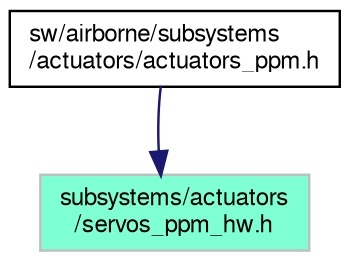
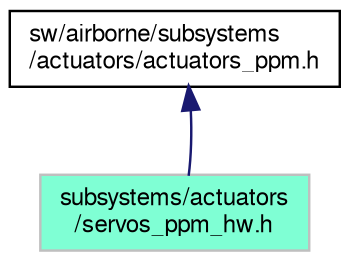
edge "sw/airborne/subsystems /actuators/actuators_ppm.h" -> "subsystems/actuators /servos_ppm_hw.h": reversed
